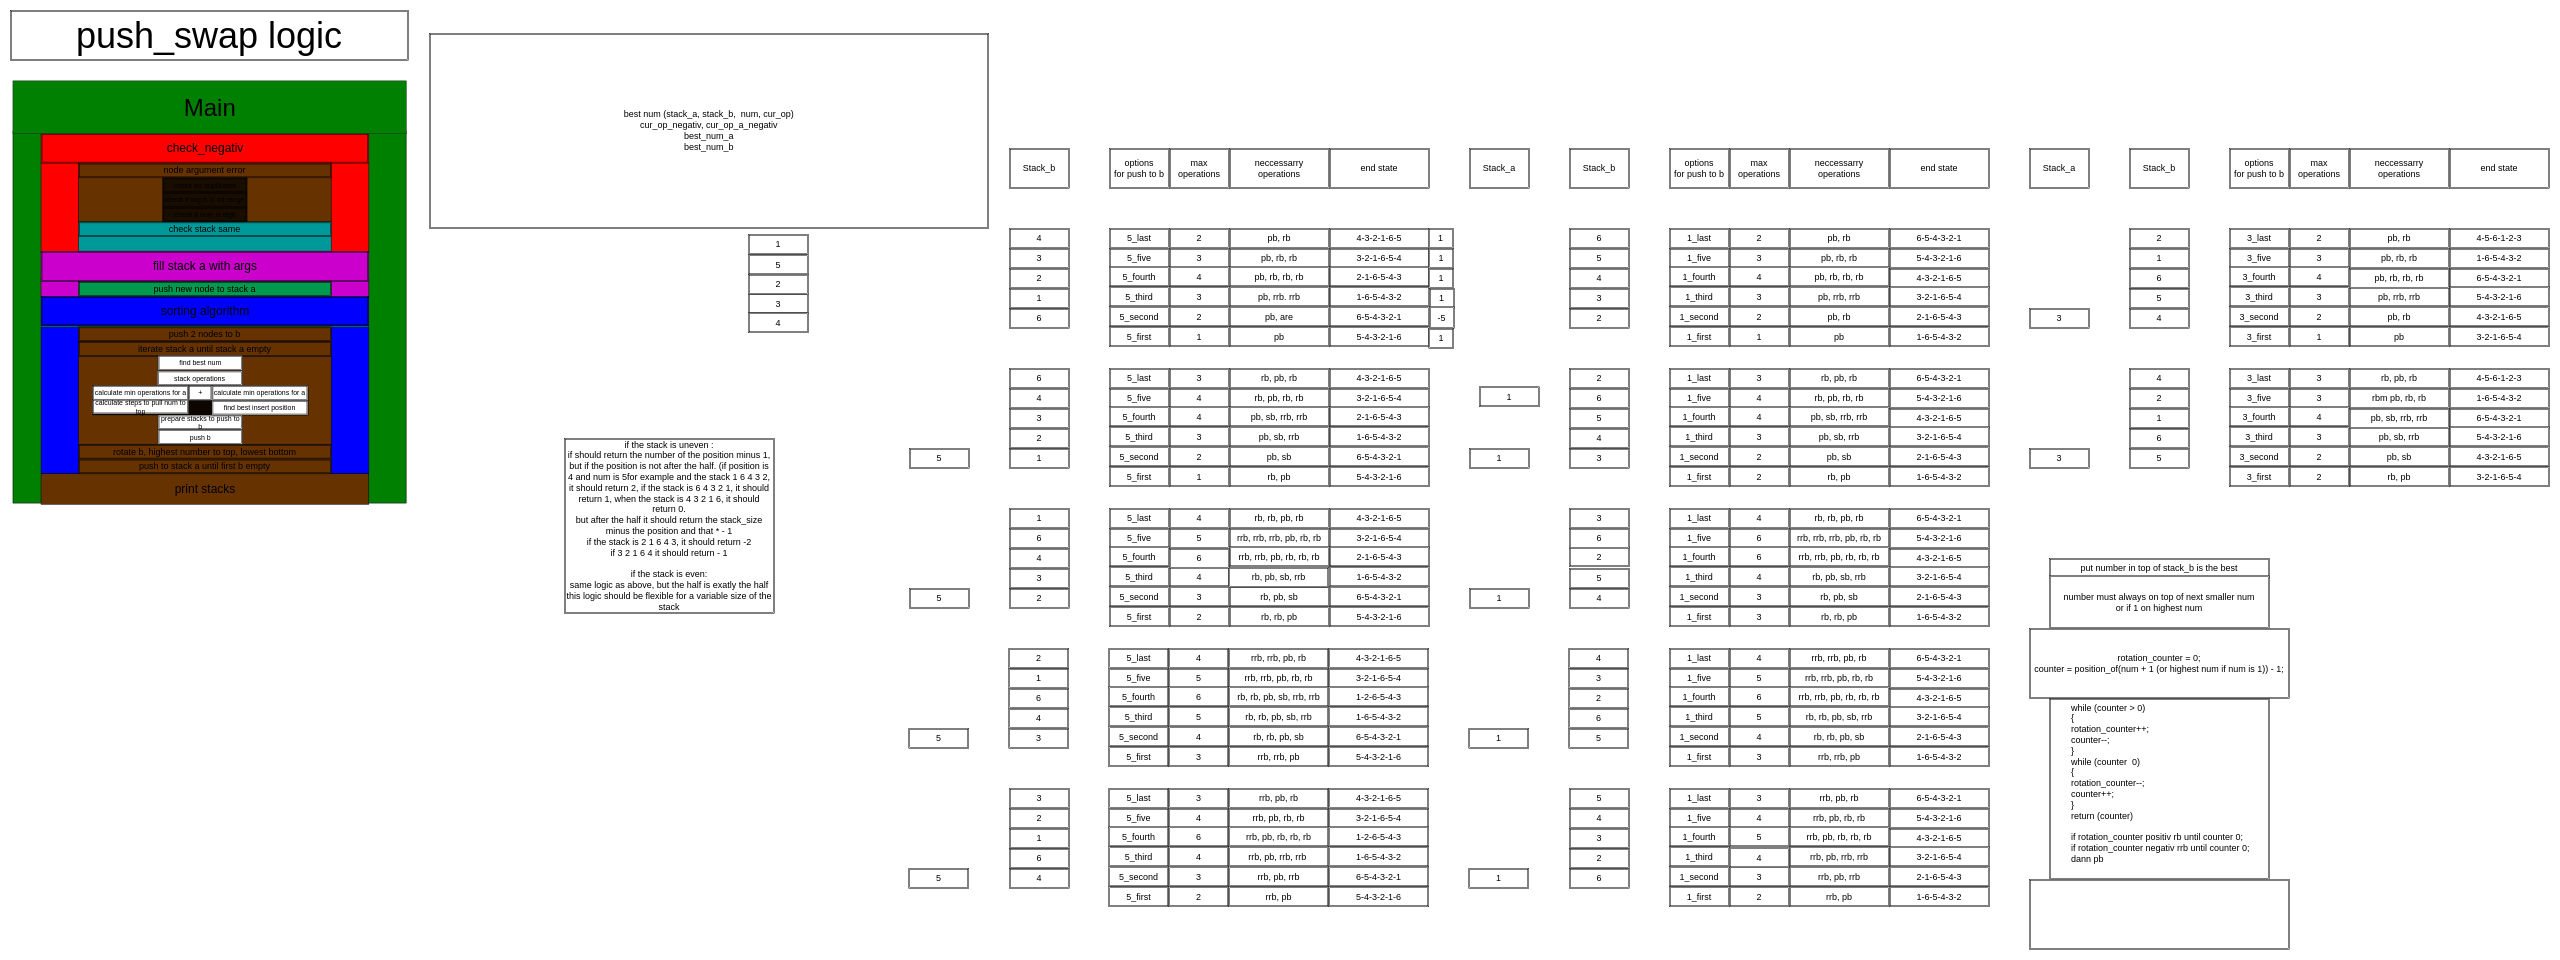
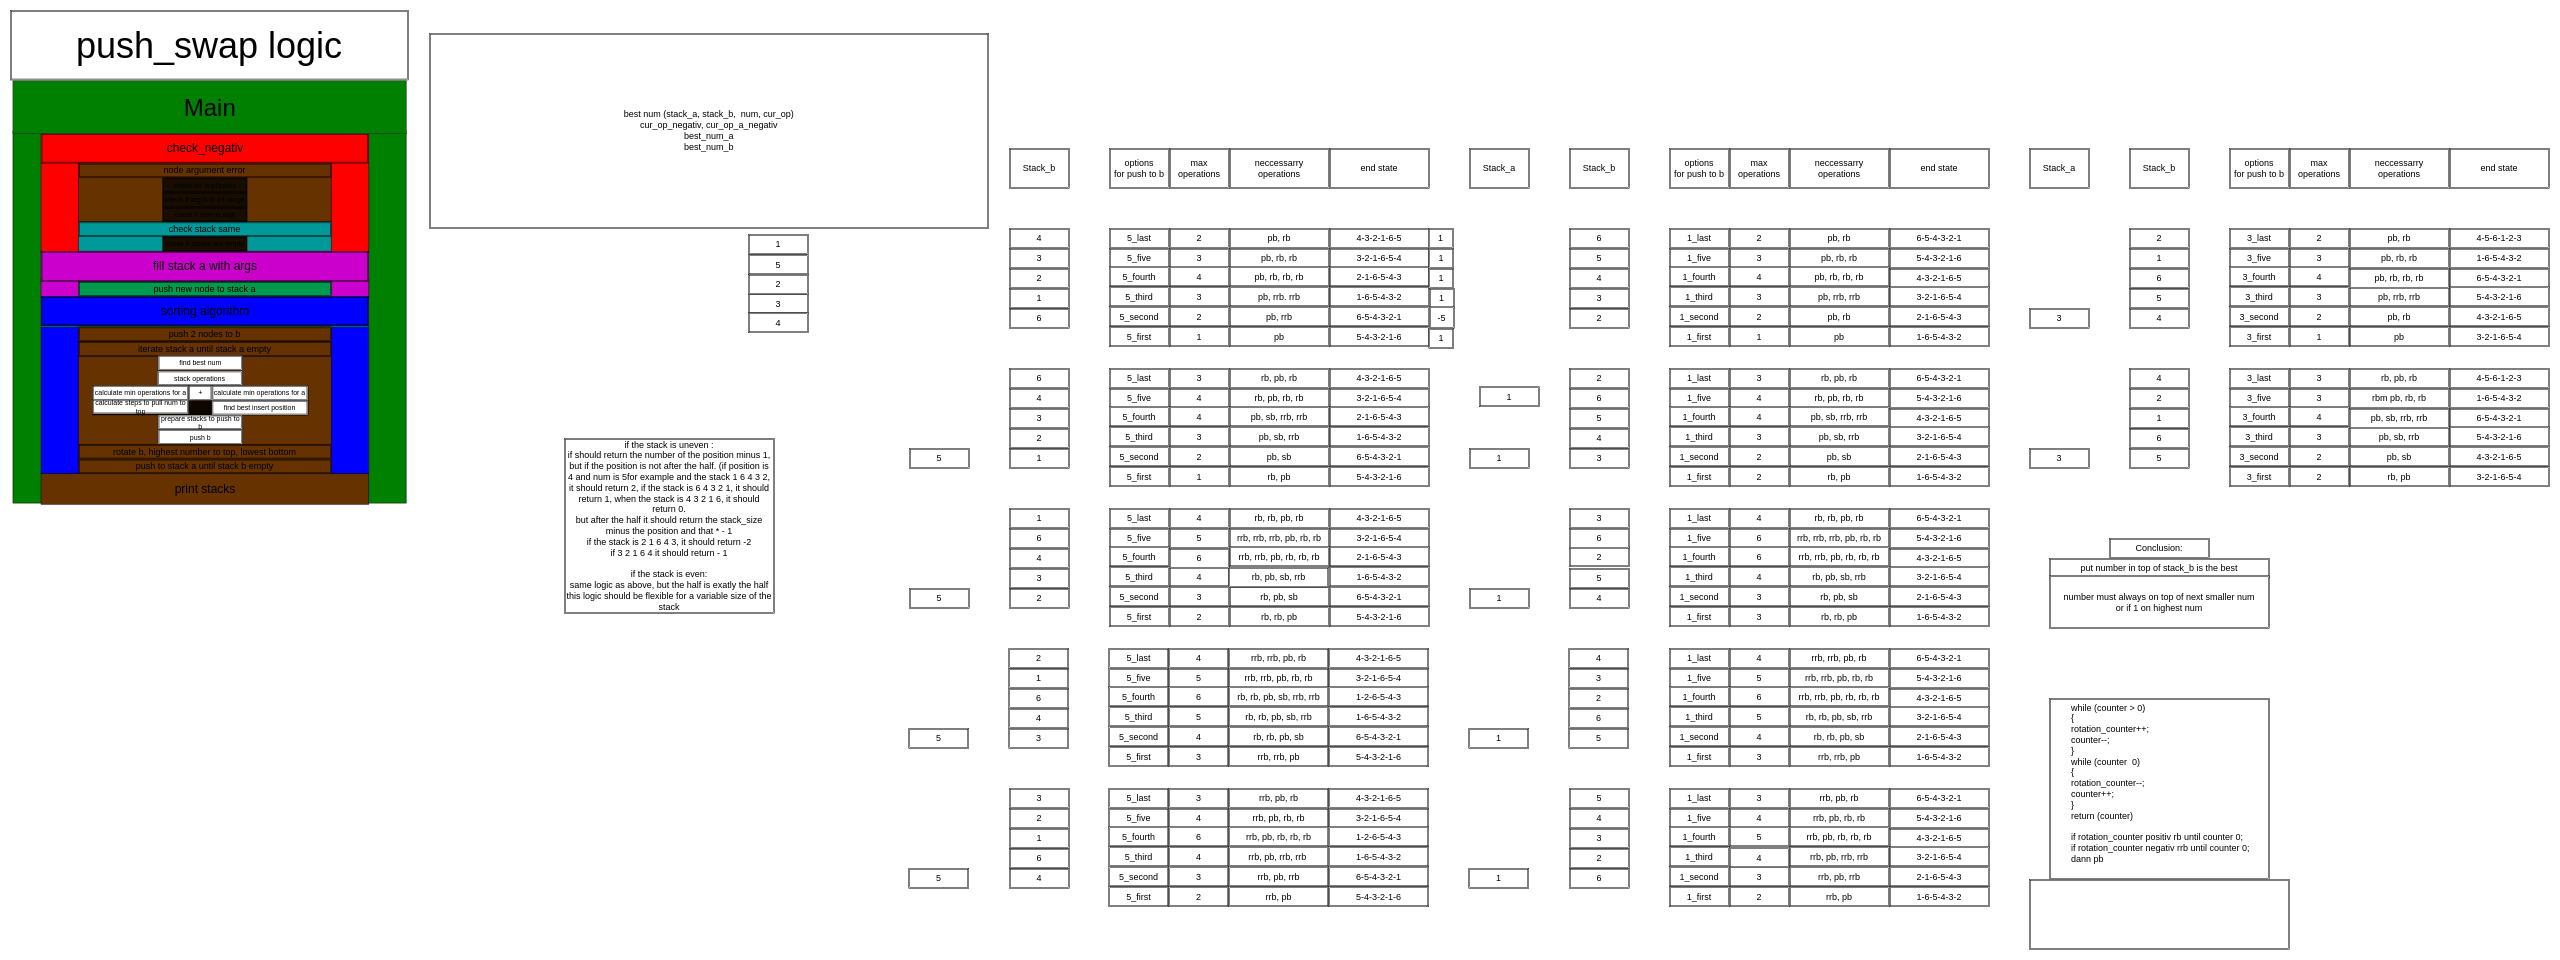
node "push_swap logic": size 398x50 -> 398x70
node "check if stacks are empty": added
node "pb, are": label "pb, are" -> "pb, rrb"
node "push to stack a until first b empty": label "push to stack a until first b empty" -> "push to stack a until stack b empty"
node "Conclusion:": added
node "rotation_counter = 0; counter = position_of(num + 1 (or highest num if num is 1)) - 1;": removed
